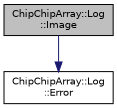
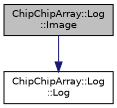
node "ChipChipArray::Log ::Error": label "ChipChipArray::Log ::Error" -> "ChipChipArray::Log ::Log"
